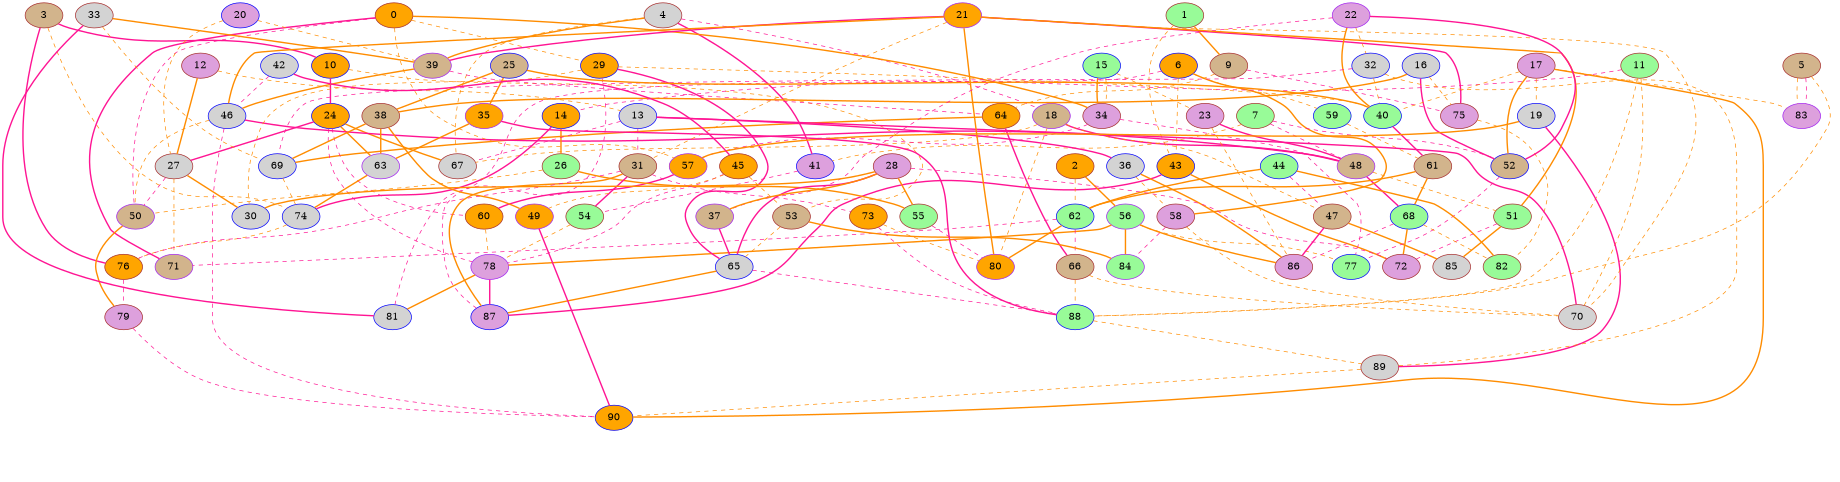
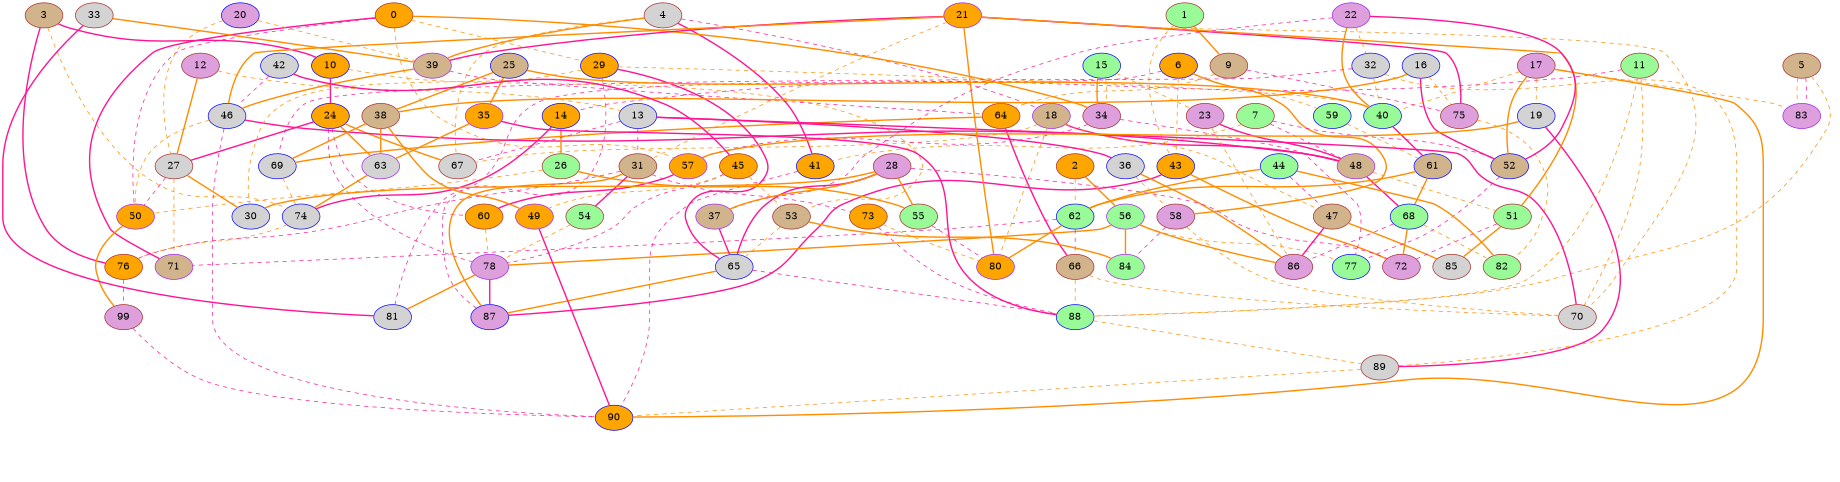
edge "33" -- "69": removed
node "41": fillcolor plum -> orange
node "61": color brown -> blue
edge "41" -- "54": now "41" -- "90"
node "50": fillcolor tan -> orange
node "79": label "79" -> "99"
